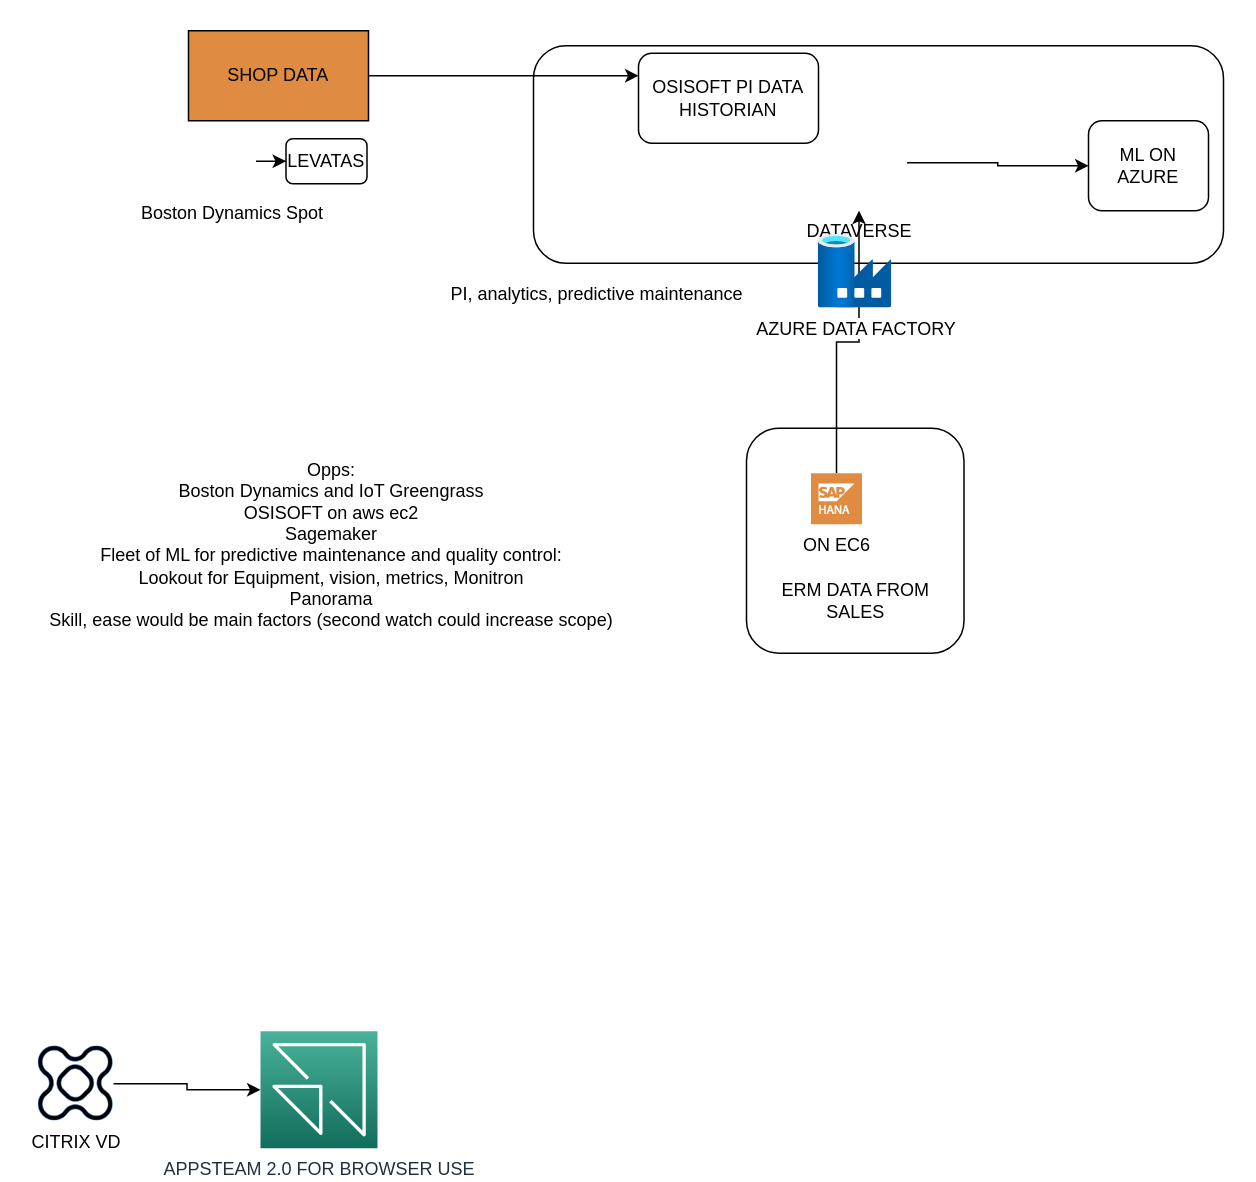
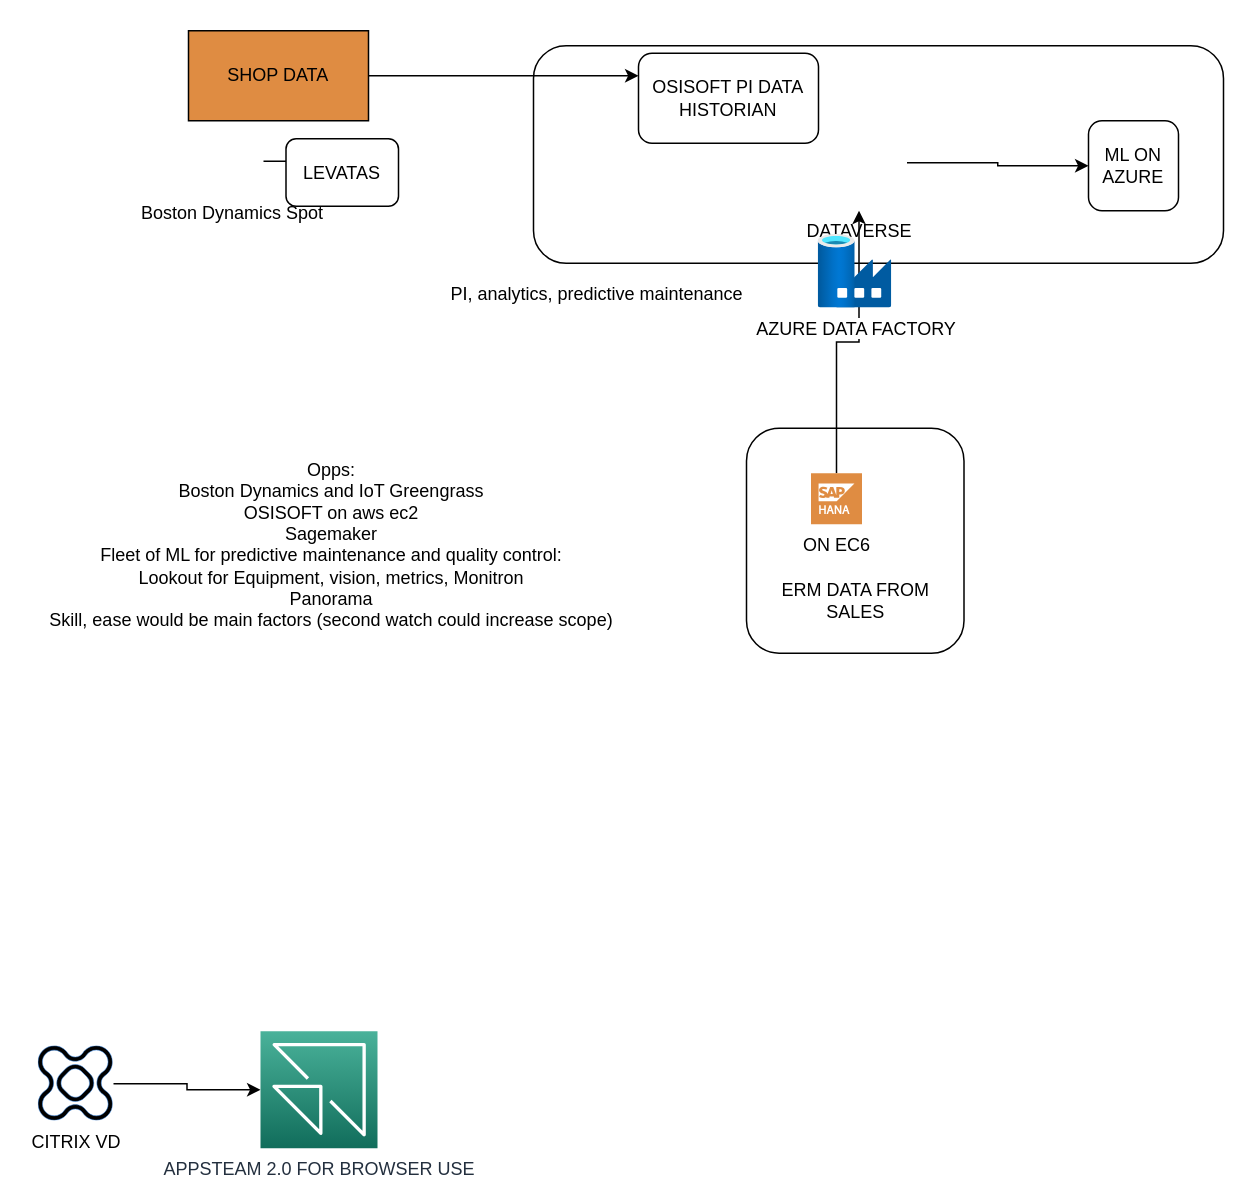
node "LEVATAS": size 81x45 -> 113x68
node "ML ON AZURE": size 120x90 -> 90x90
